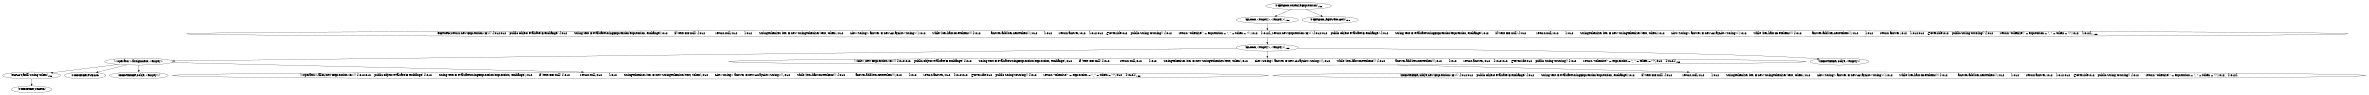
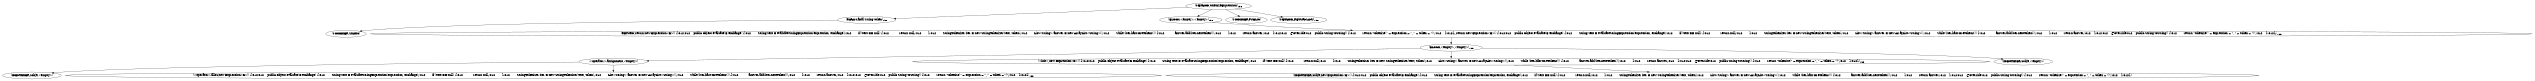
edge "(<operator>.assignment,<empty>)" -> "(PARAM,final String token)": now "(METHOD,tokenizeExpression)" -> "(PARAM,final String token)"
edge "(<operator>.assignment,<empty>)" -> "(MODIFIER,PUBLIC)": now "(METHOD,tokenizeExpression)" -> "(MODIFIER,PUBLIC)"
